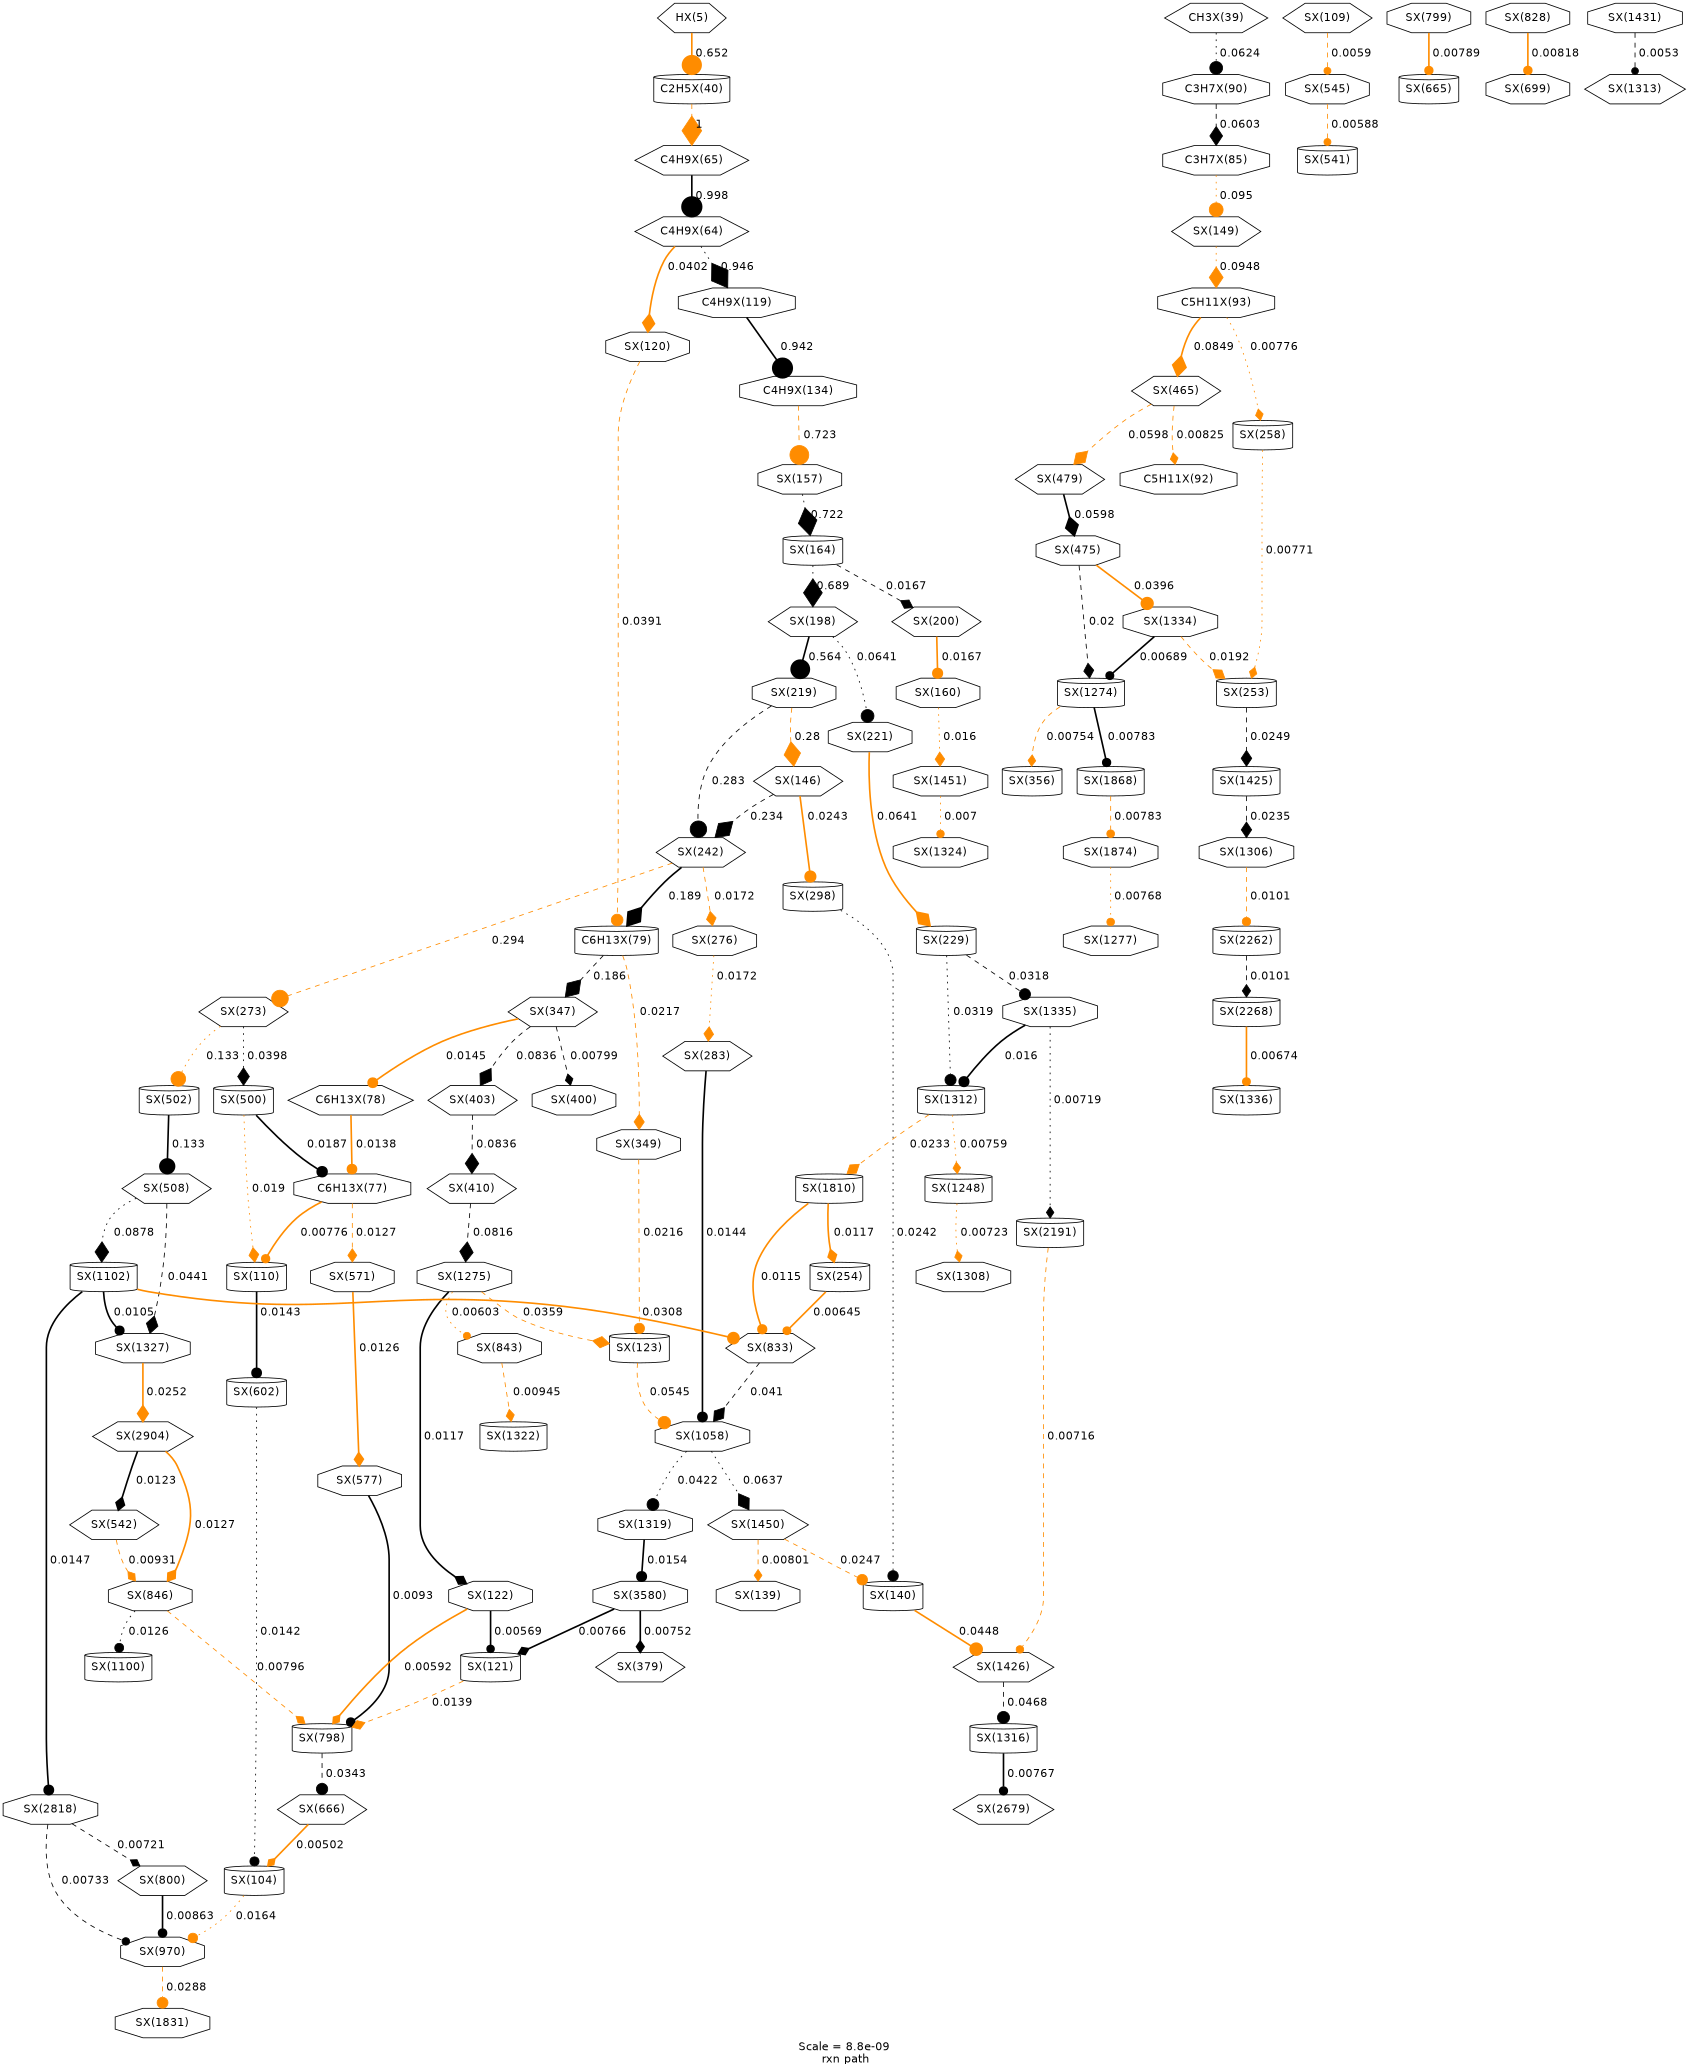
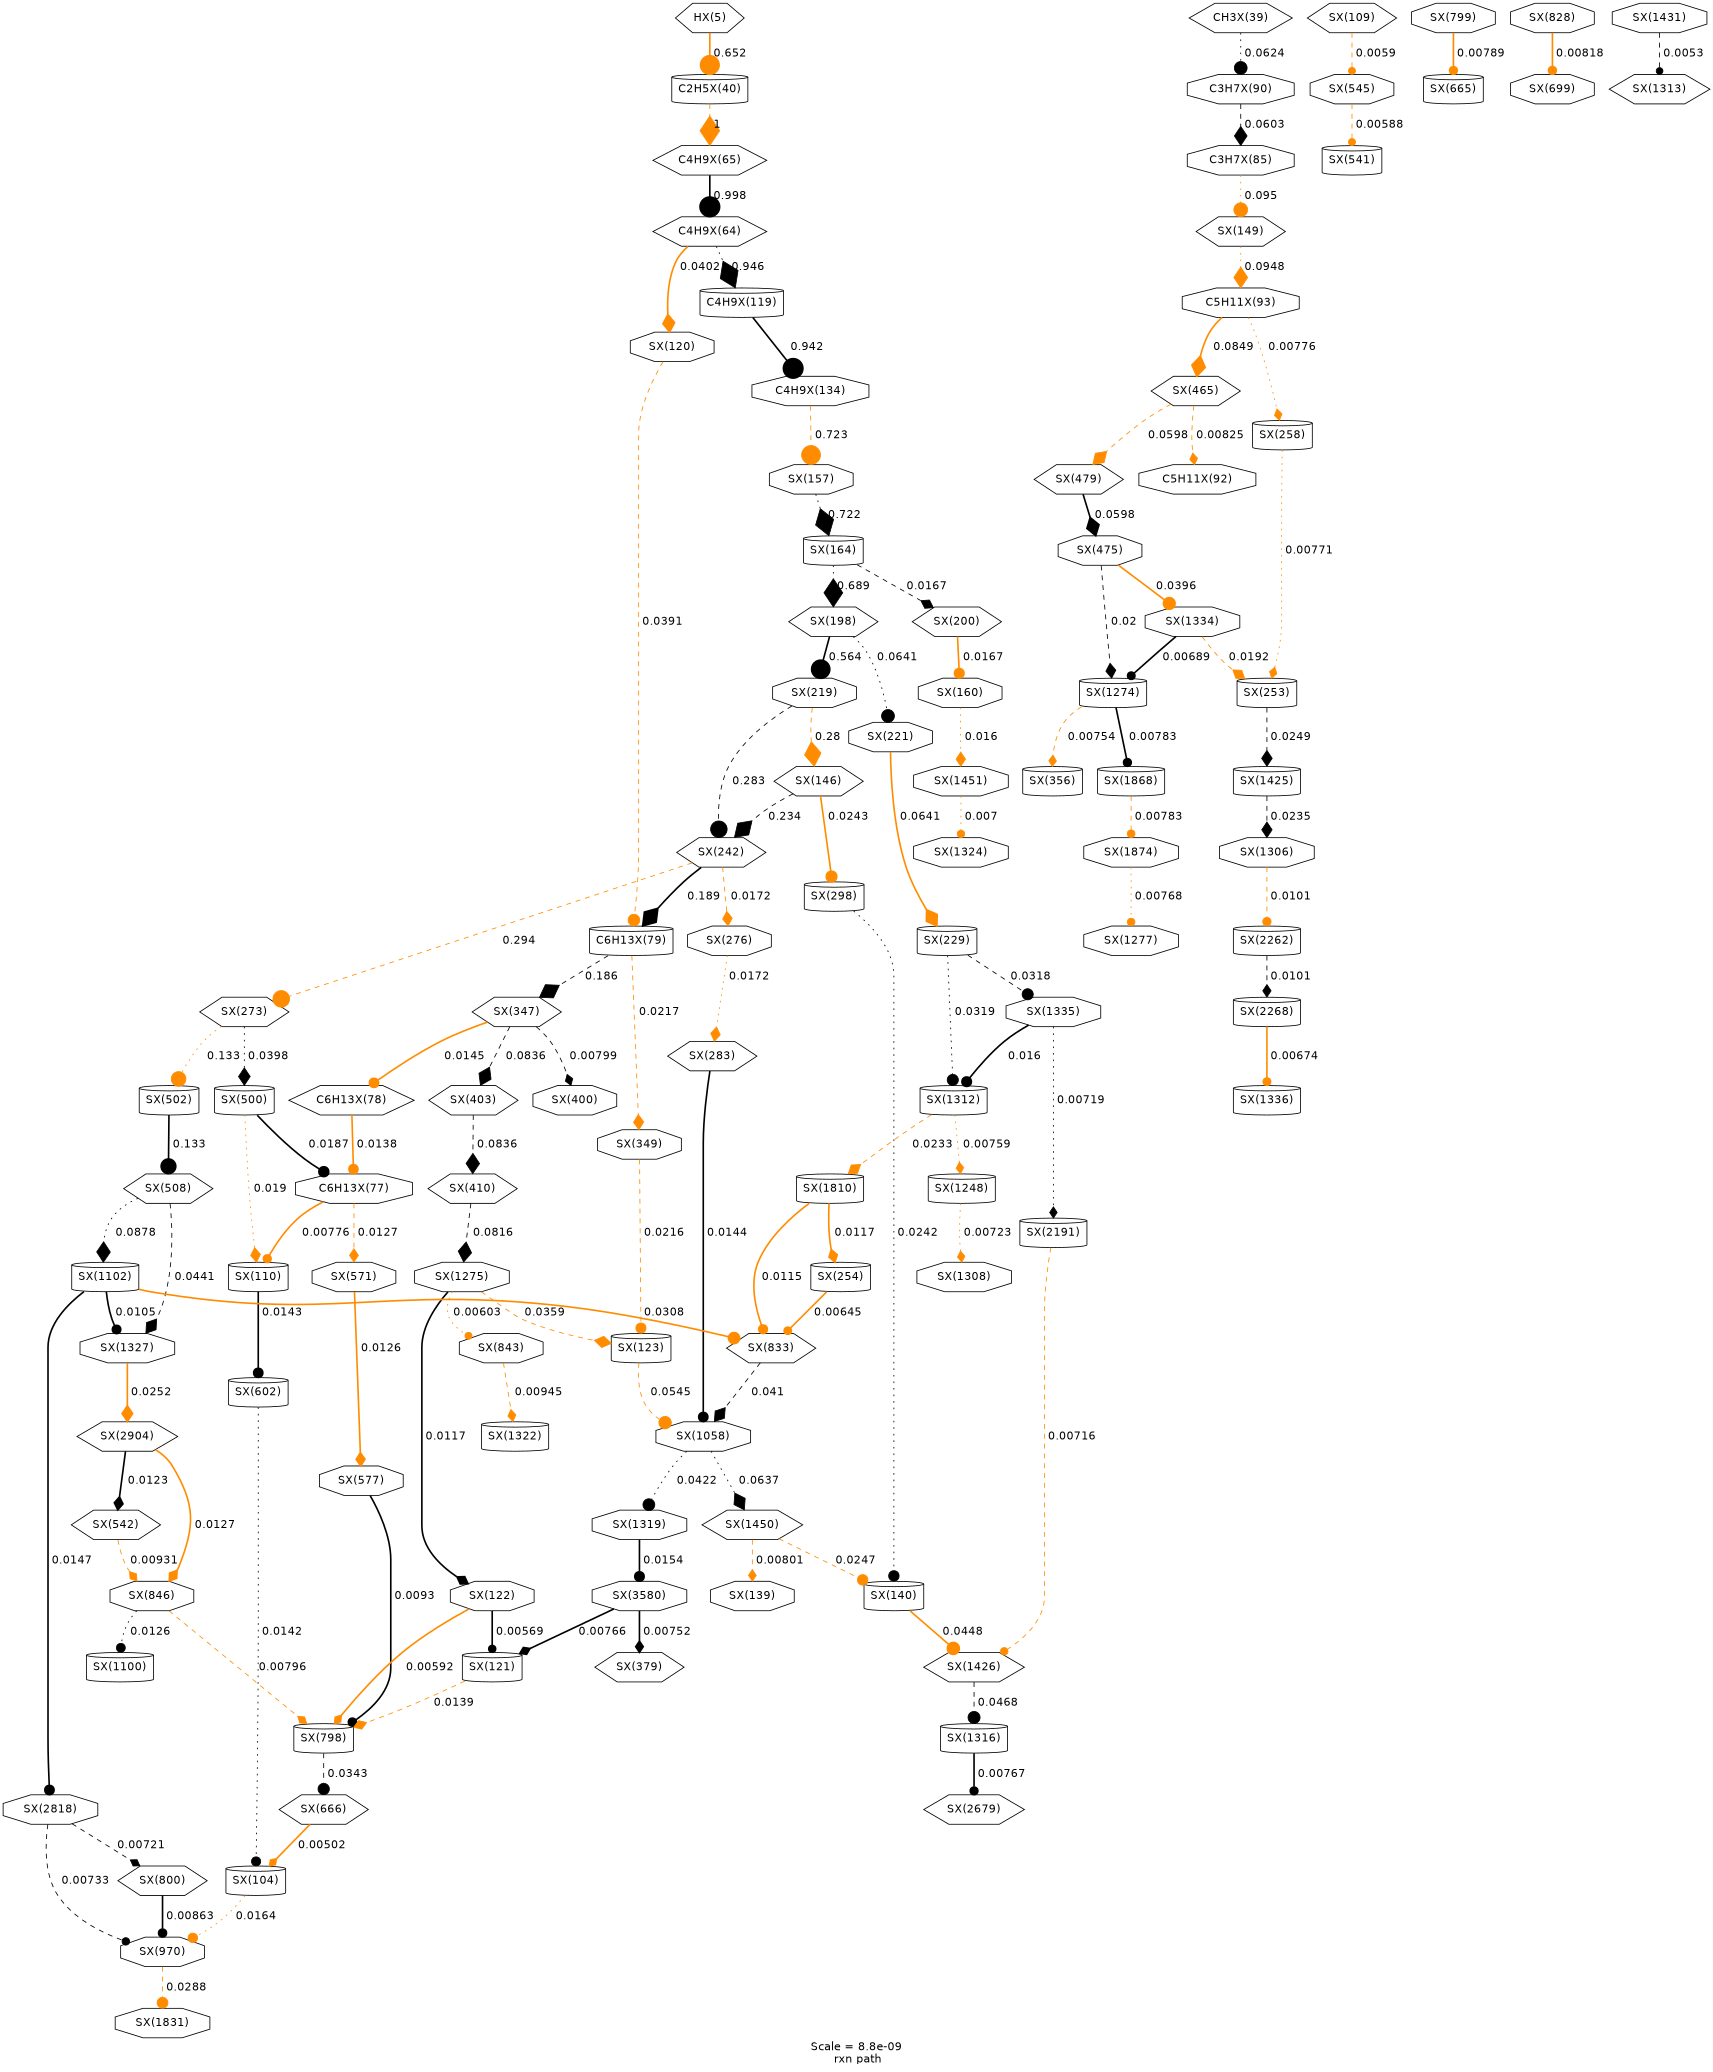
node "C4H9X(119)": shape octagon -> cylinder
